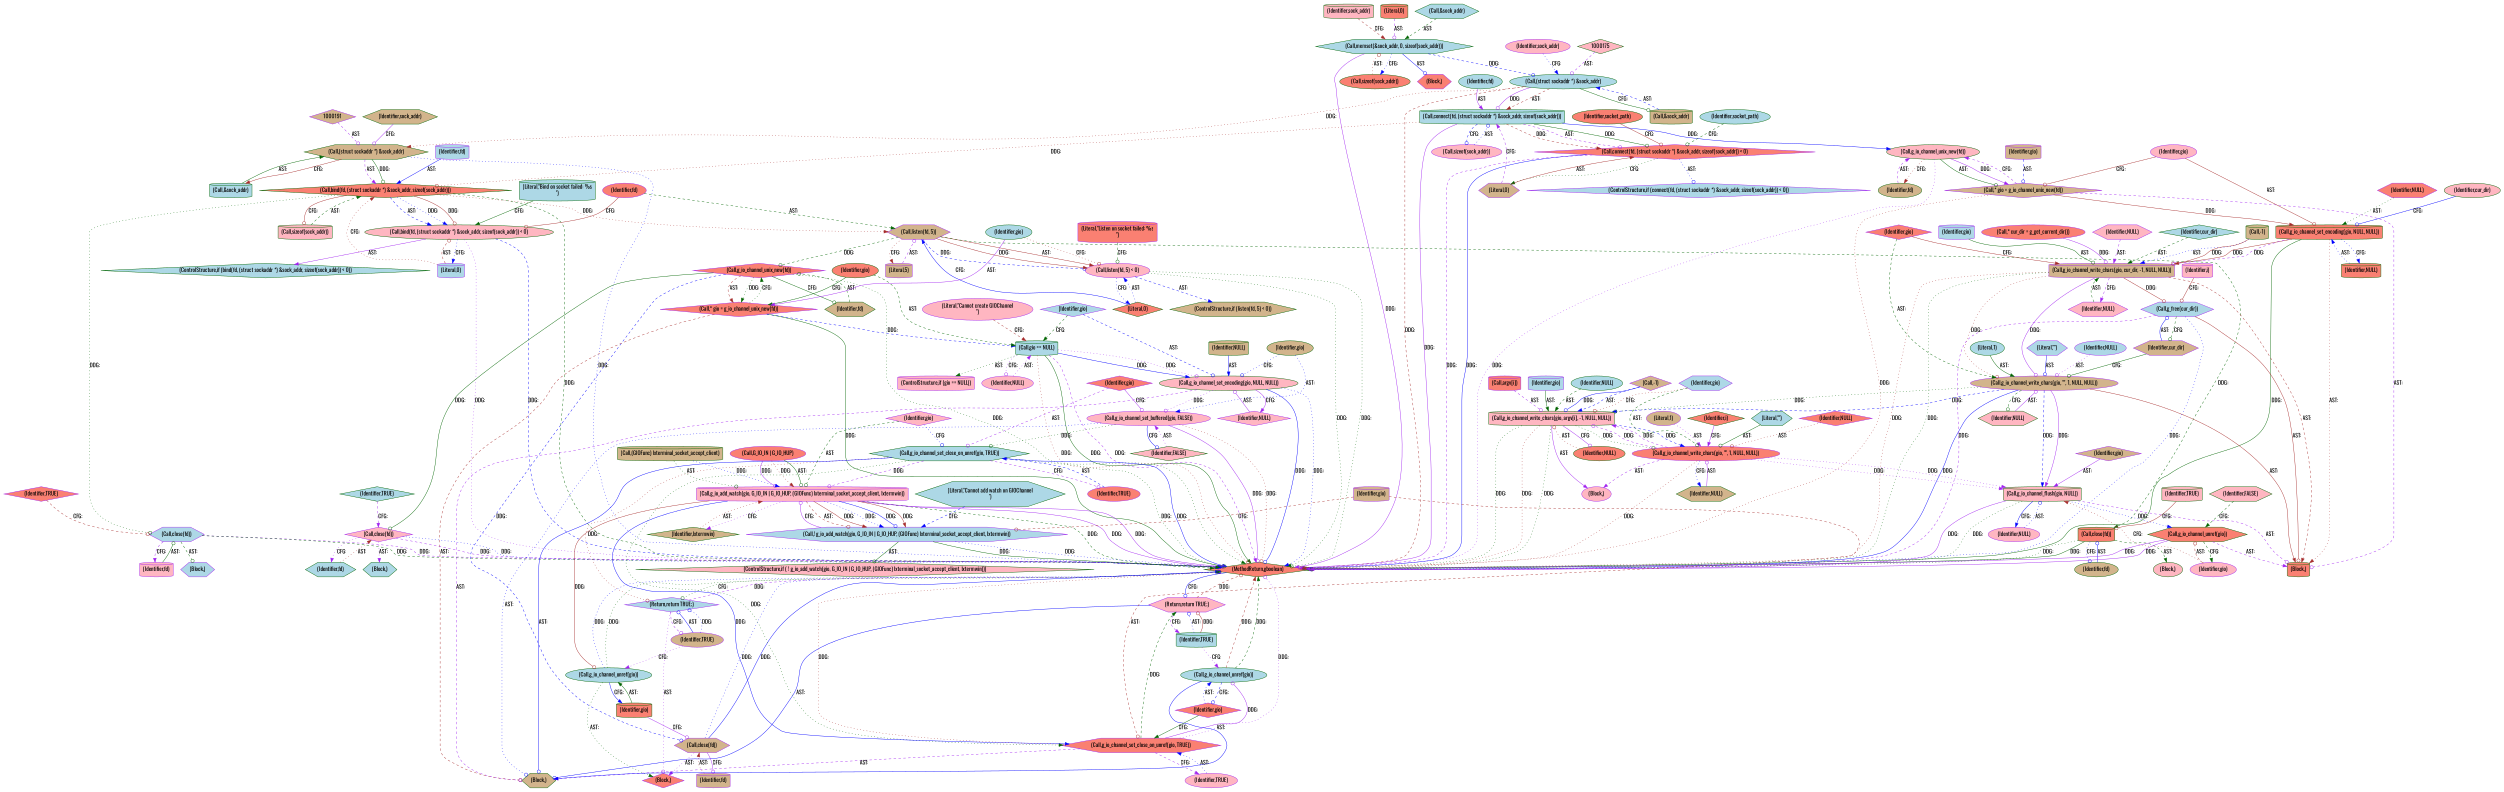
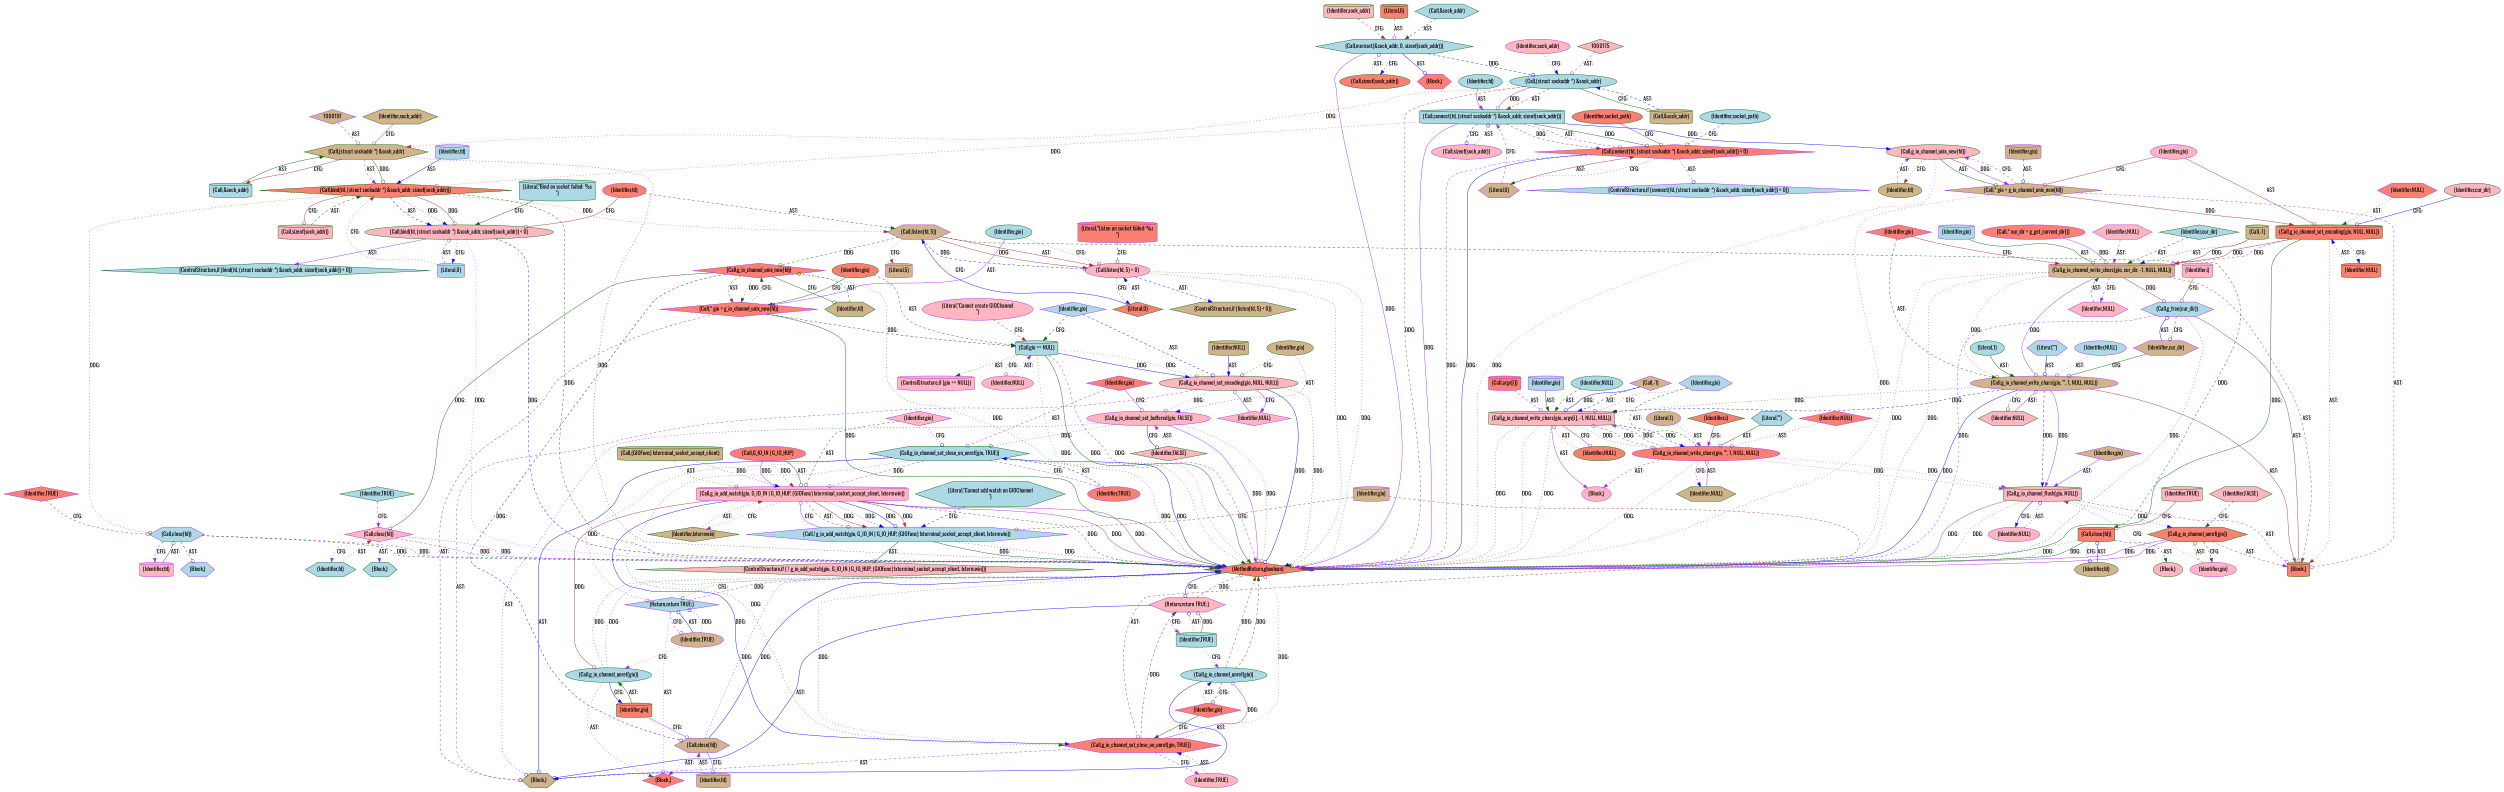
edge "(Literal,5)" -> "(Call,listen(fd, 5))": removed, label "AST:"
